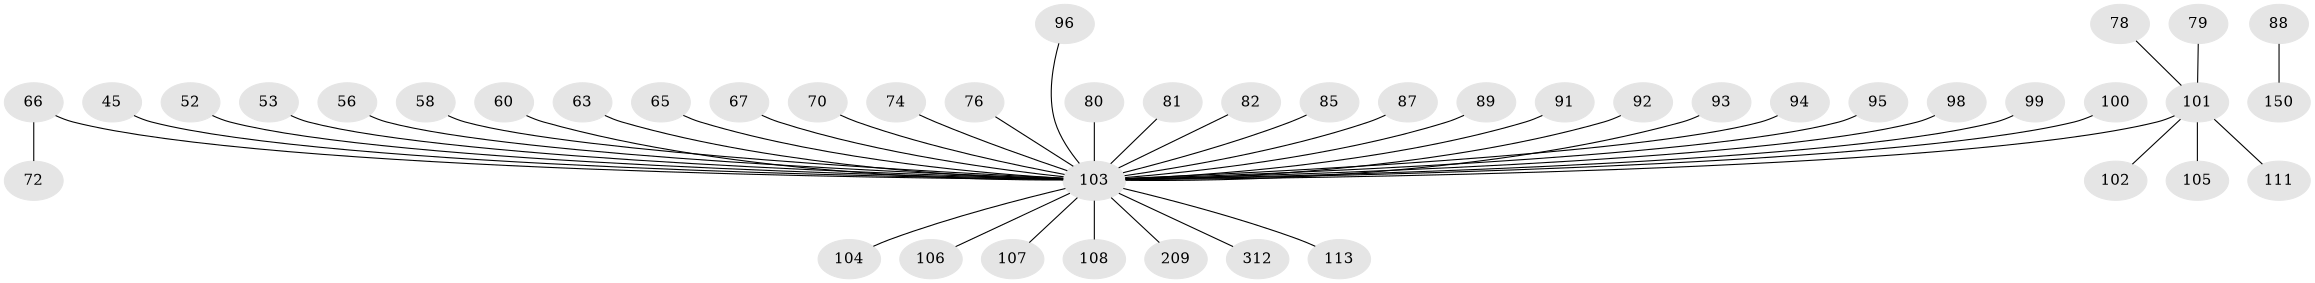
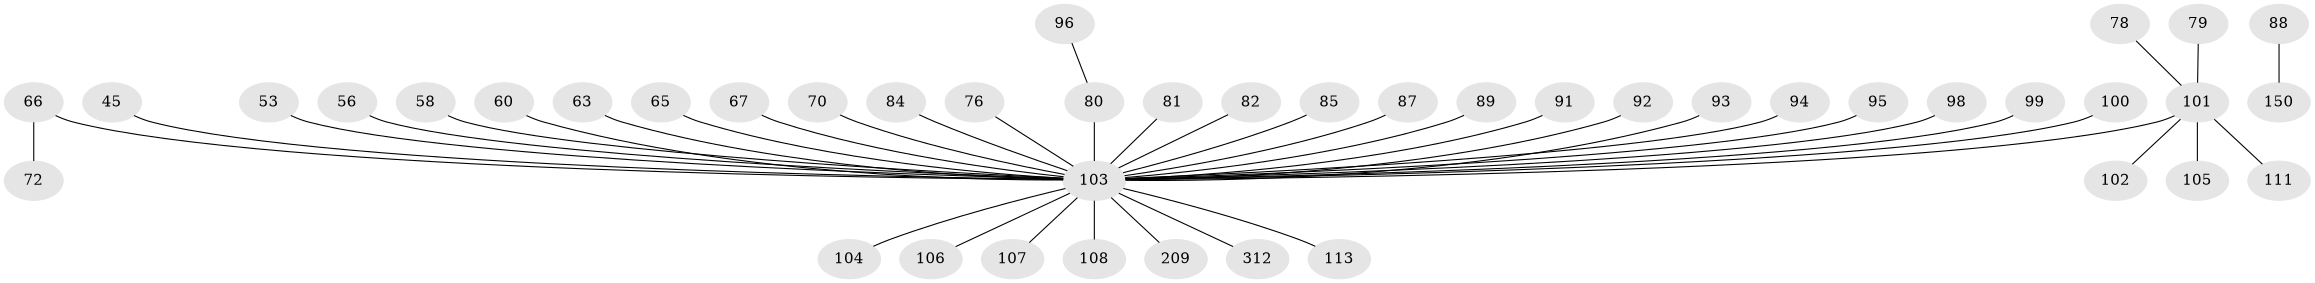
node "52": removed
node "74": label "74" -> "84"
edge "96" -- "103": now "96" -- "80"
